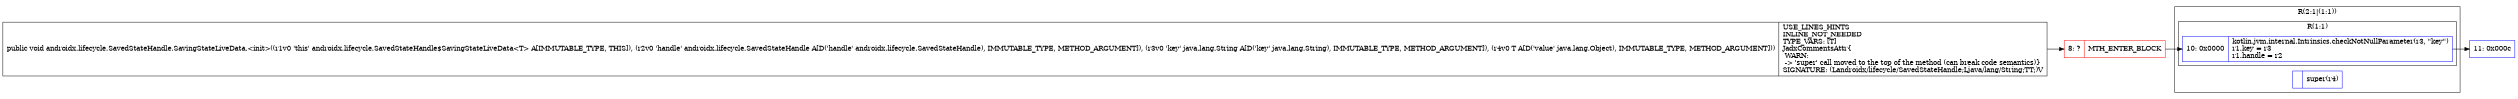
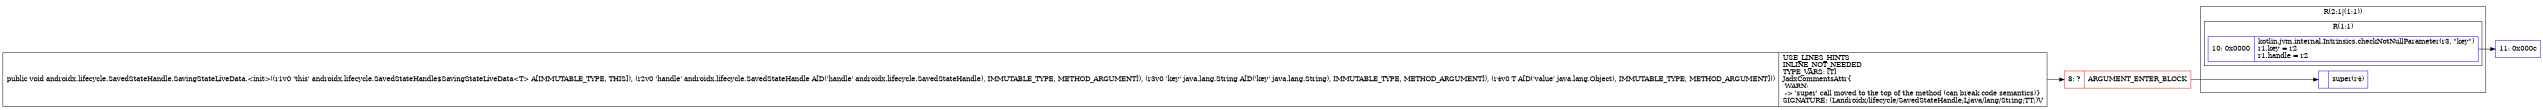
node "8: ?": text "MTH_ENTER_BLOCK" -> "ARGUMENT_ENTER_BLOCK"
edge "8: ?" -> "10: 0x0000": now "8: ?" -> "super(r4)"
node "10: 0x0000": text "r1.key = r3" -> "r1.key = r2"
